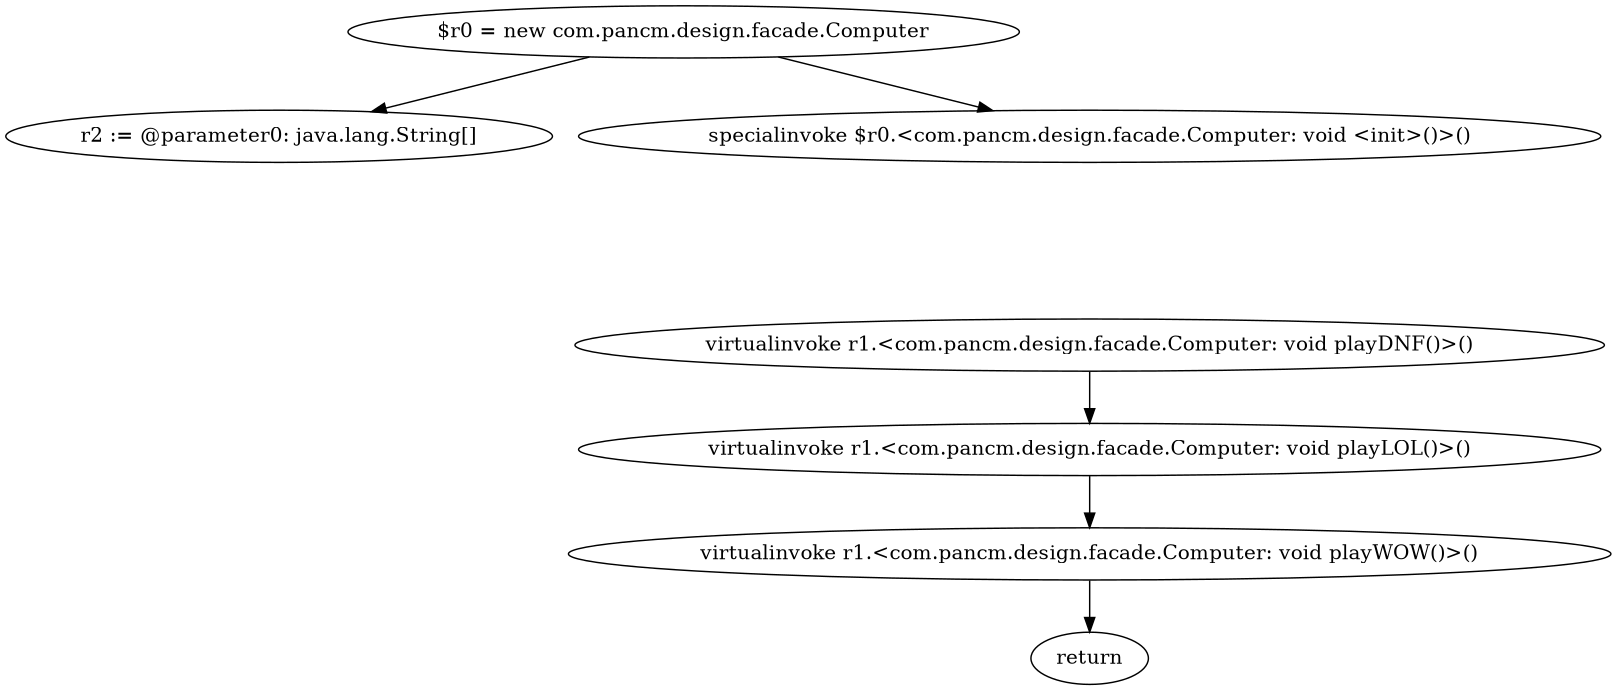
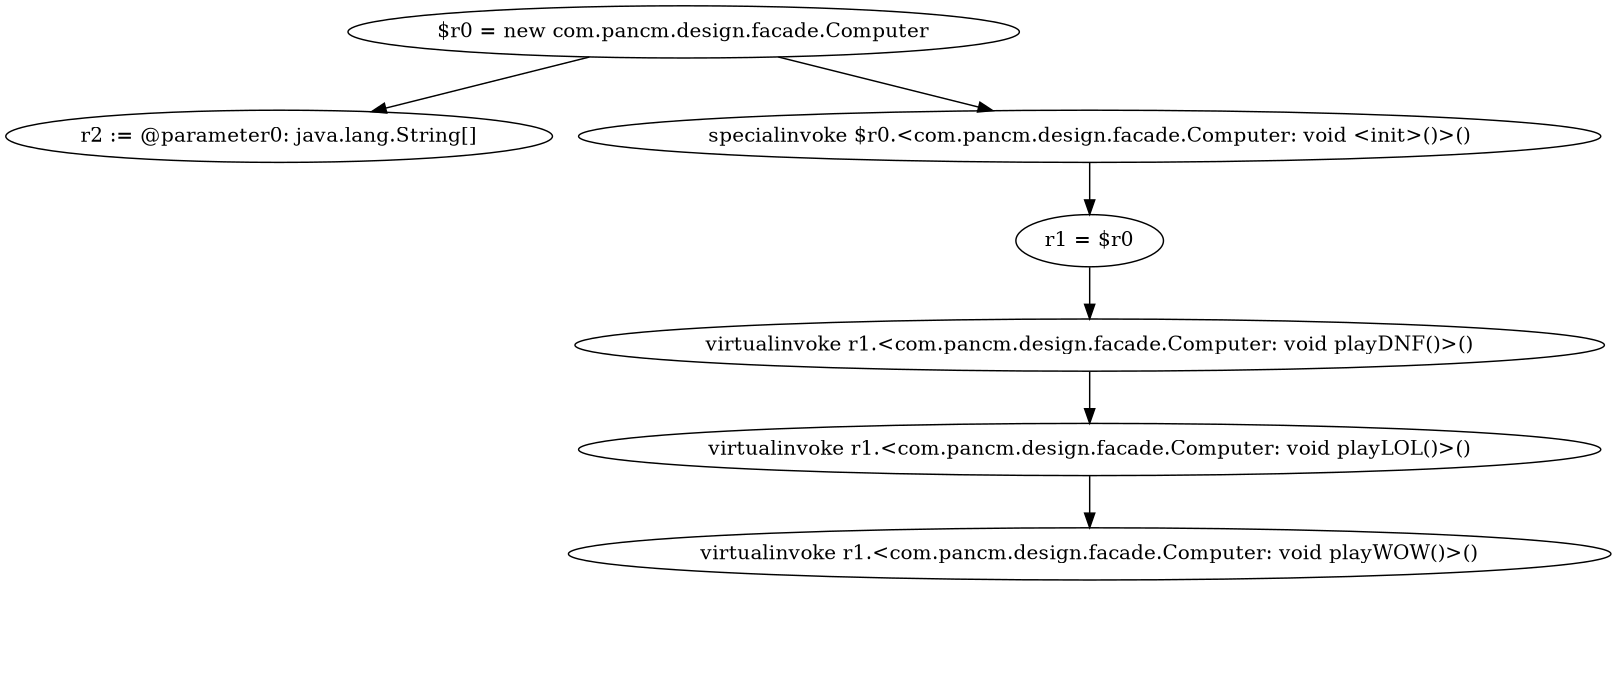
node "r1 = $r0": added
node "return": removed
